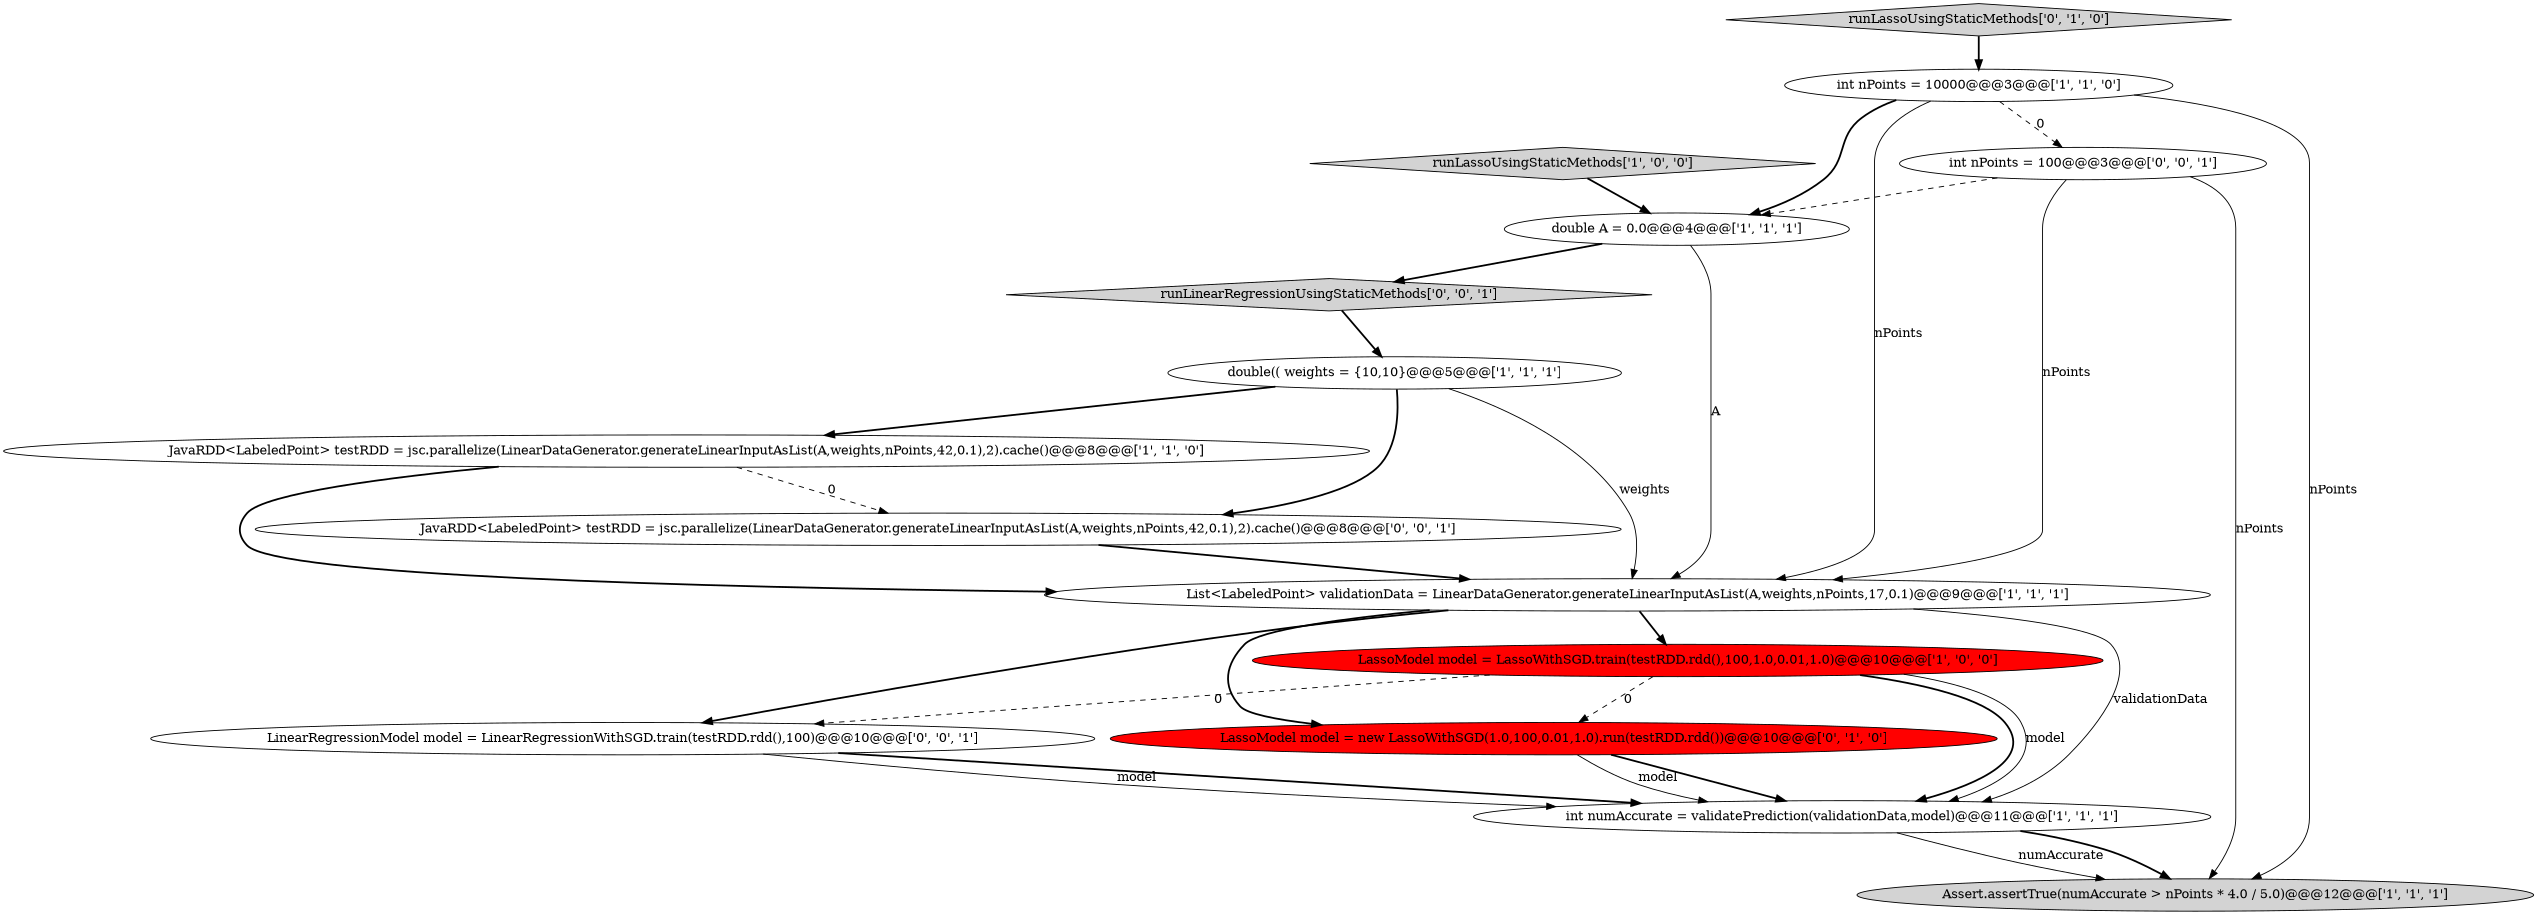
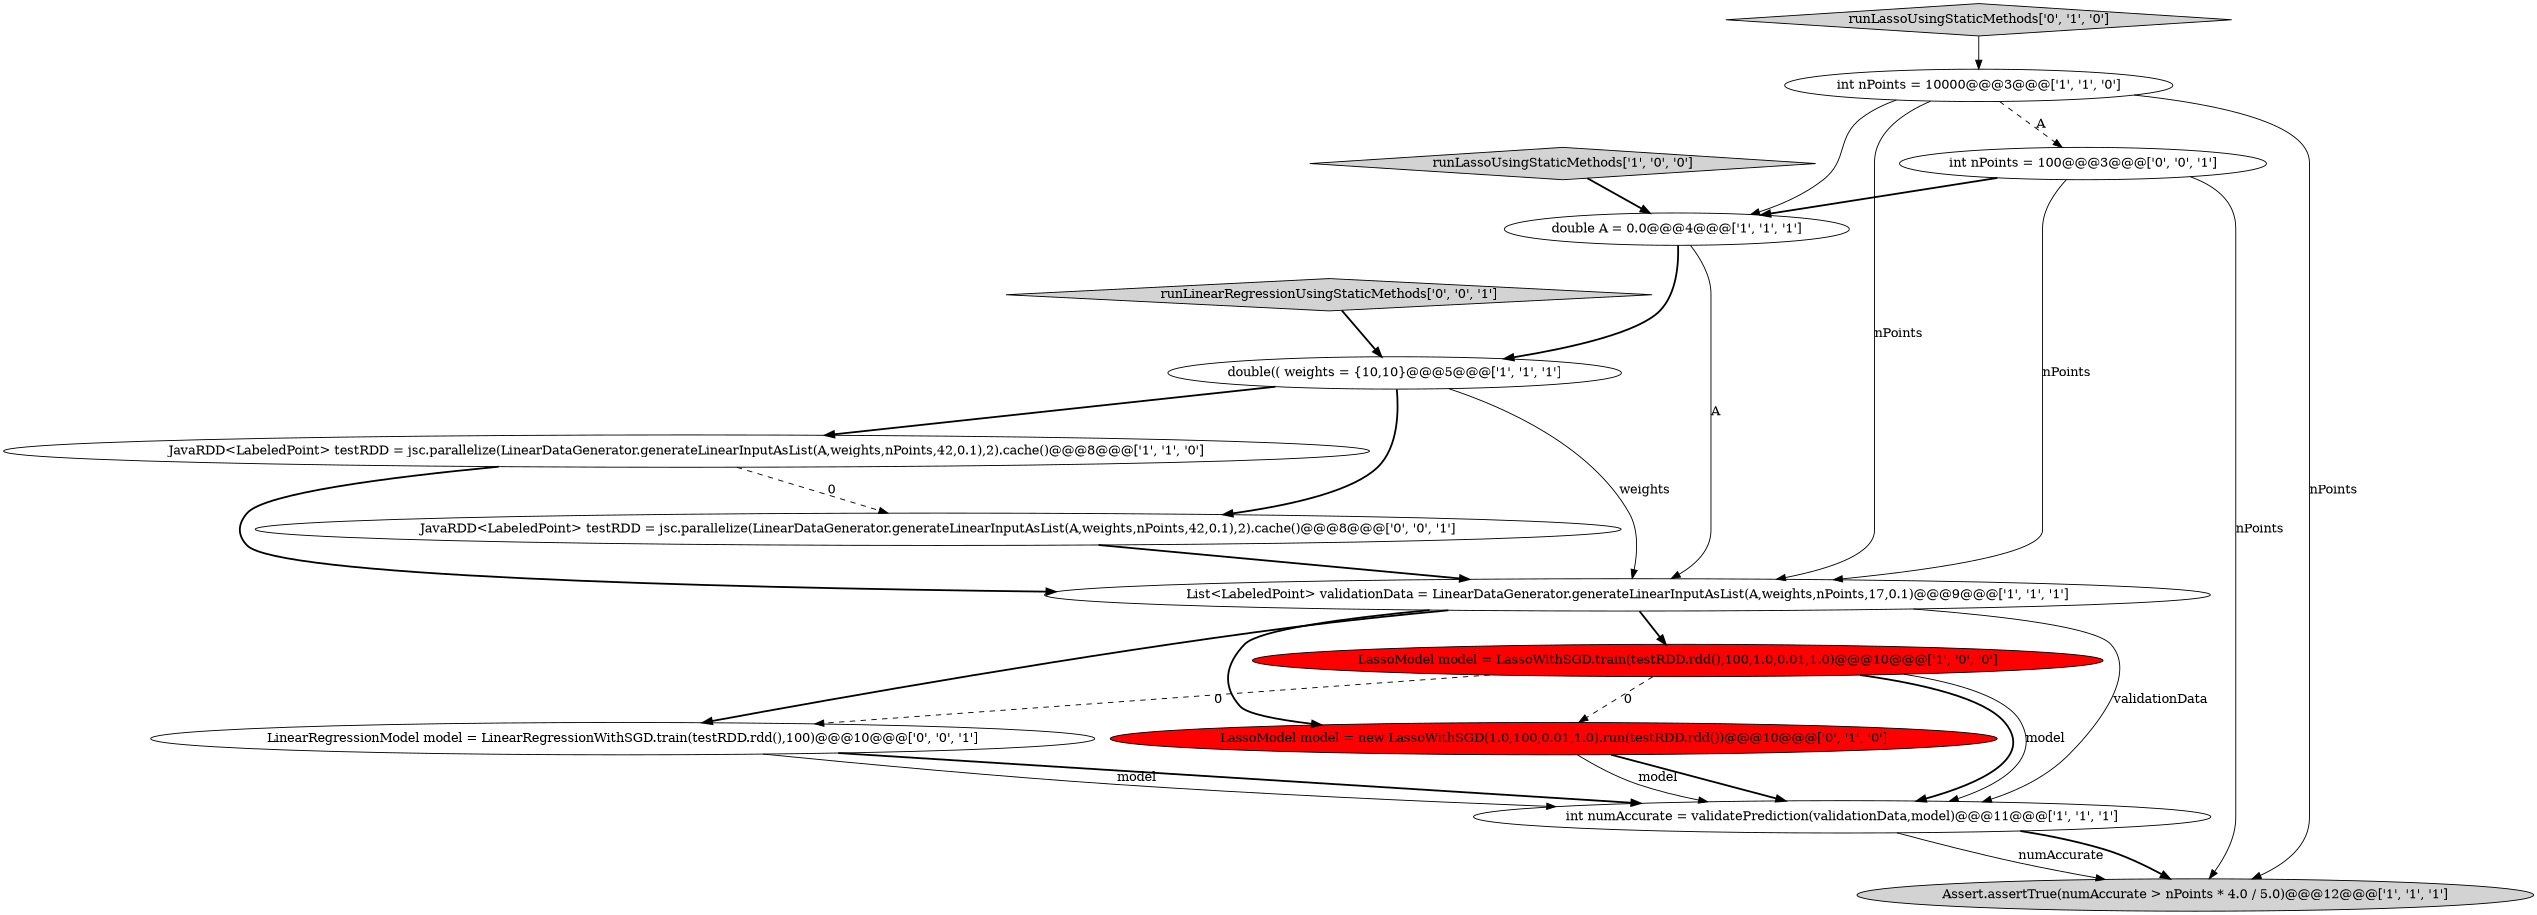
edge "runLassoUsingStaticMethods['0', '1', '0']" -> "int nPoints = 10000@@@3@@@['1', '1', '0']": style bold -> solid
edge "int nPoints = 10000@@@3@@@['1', '1', '0']" -> "int nPoints = 100@@@3@@@['0', '0', '1']": label "0" -> "A"
edge "int nPoints = 10000@@@3@@@['1', '1', '0']" -> "double A = 0.0@@@4@@@['1', '1', '1']": style bold -> solid
edge "int nPoints = 100@@@3@@@['0', '0', '1']" -> "double A = 0.0@@@4@@@['1', '1', '1']": style dashed -> bold
edge "double A = 0.0@@@4@@@['1', '1', '1']" -> "runLinearRegressionUsingStaticMethods['0', '0', '1']": now "double A = 0.0@@@4@@@['1', '1', '1']" -> "double(( weights = {10,10}@@@5@@@['1', '1', '1']"
